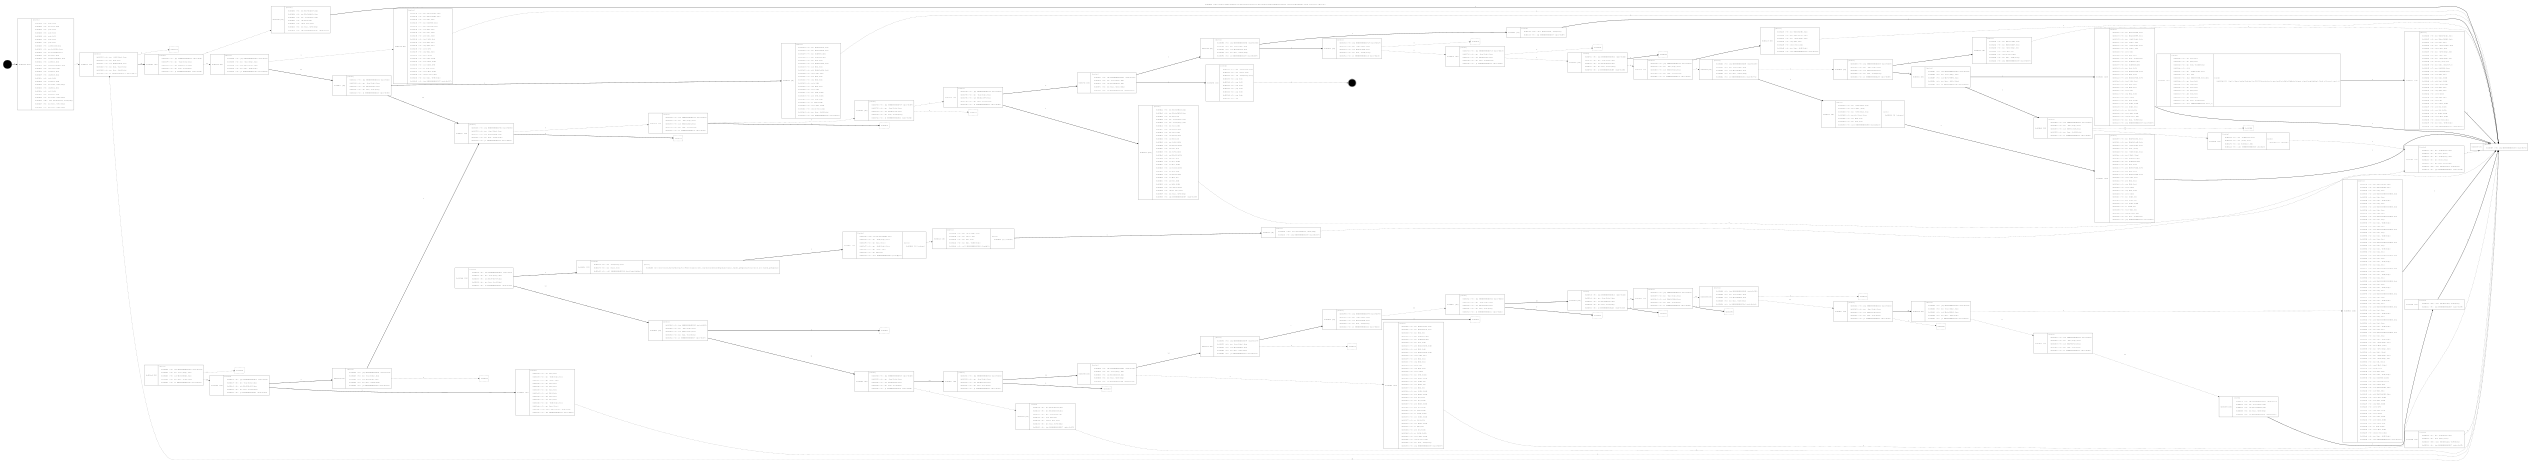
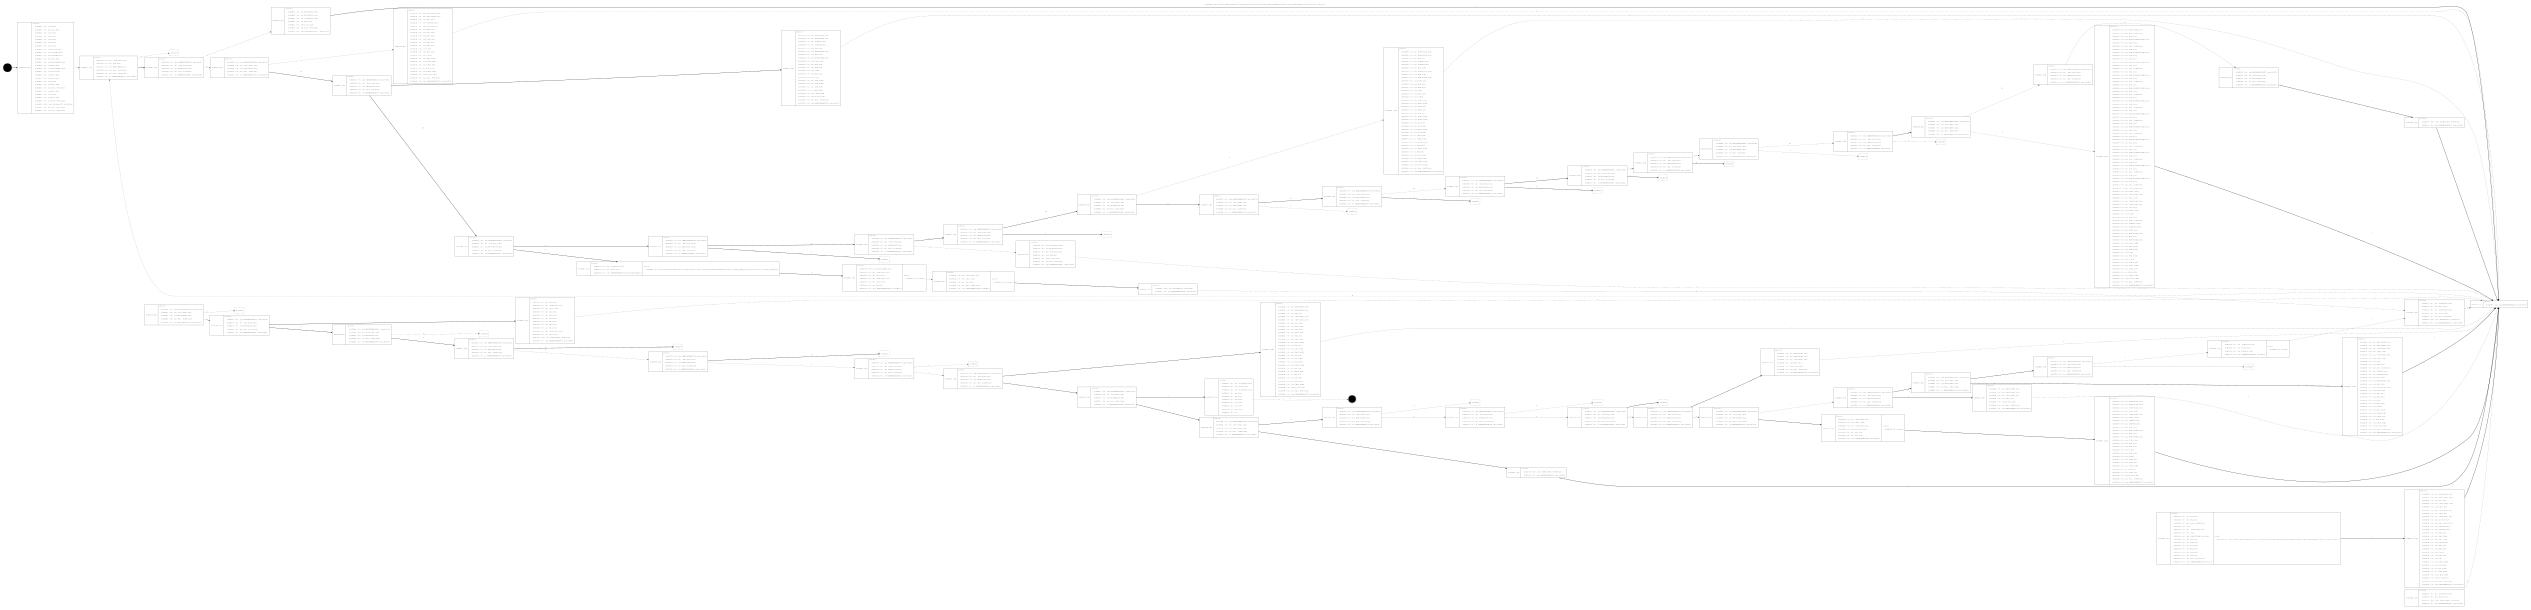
edge "0x4014cc [28]" -> "0x4016fc [28]": now "0x4014cc [28]" -> "0x4014e8 [28]"
